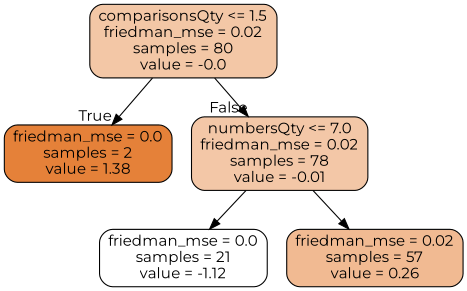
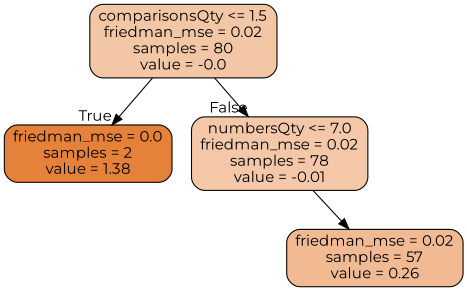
node "friedman_mse = 0.0 samples = 21 value = -1.12": removed
